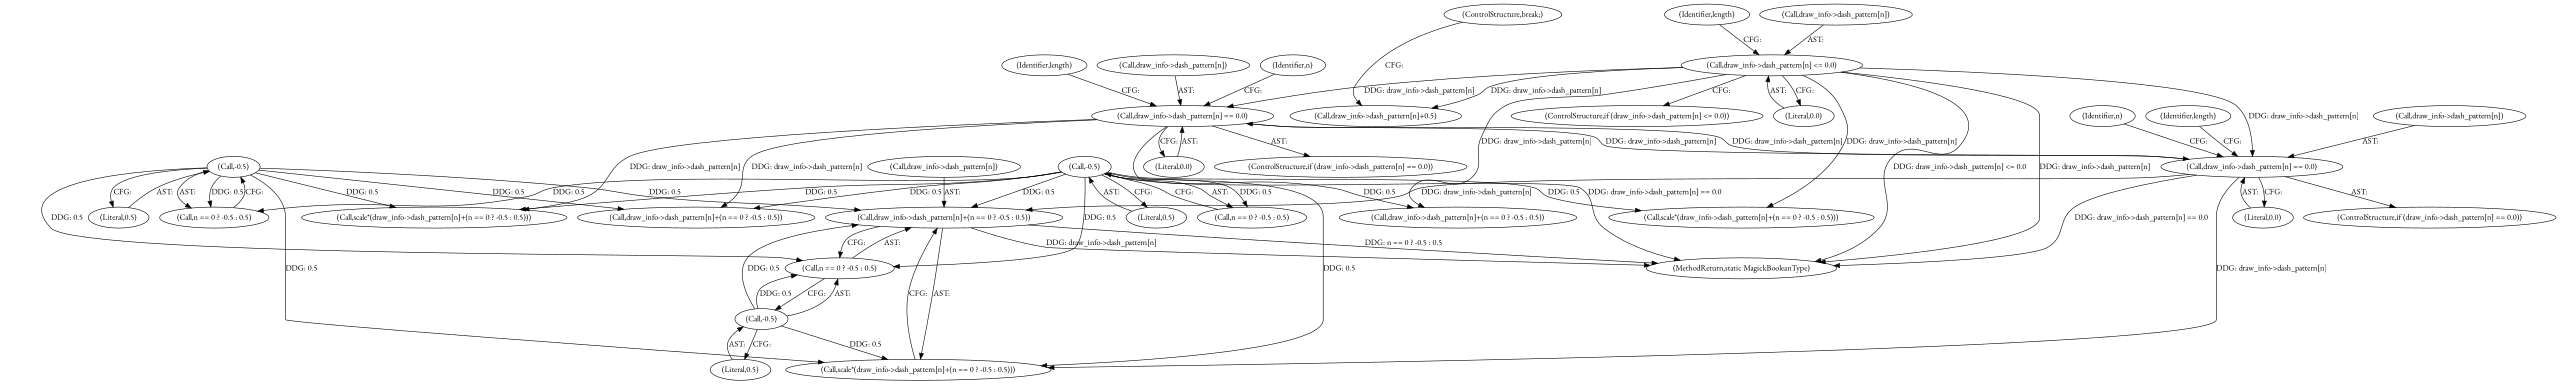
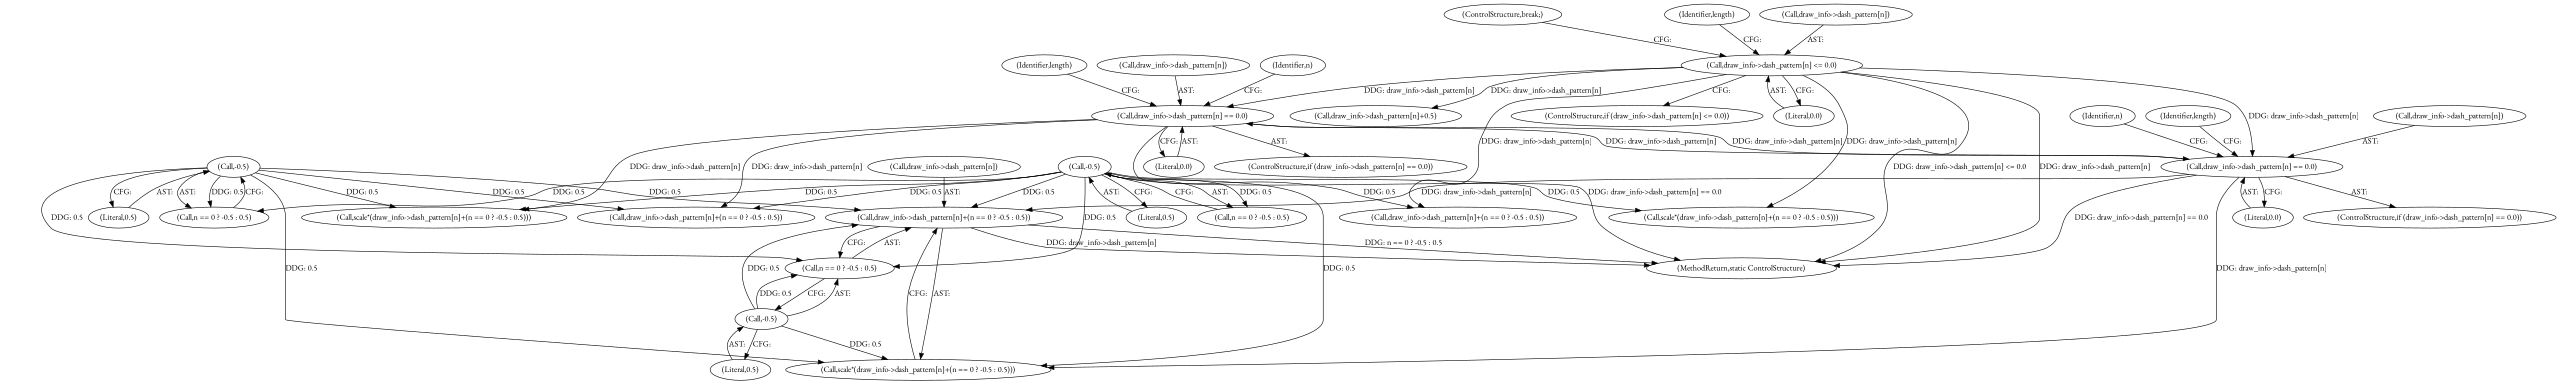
edge "(ControlStructure,break;)" -> "(Call,draw_info->dash_pattern[n]+0.5)": now "(ControlStructure,break;)" -> "(Call,draw_info->dash_pattern[n] <= 0.0)"
node "(MethodReturn,static MagickBooleanType)": label "(MethodReturn,static MagickBooleanType)" -> "(MethodReturn,static ControlStructure)"
